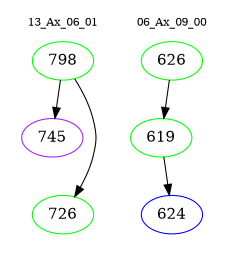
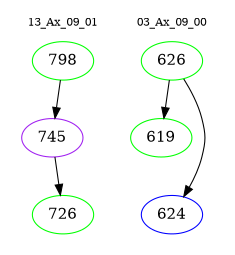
cluster "13_Ax_06_01": label "13_Ax_06_01" -> "13_Ax_09_01"
cluster "06_Ax_09_00": label "06_Ax_09_00" -> "03_Ax_09_00"
edge "798" -> "726": now "745" -> "726"
edge "619" -> "624": now "626" -> "624"
